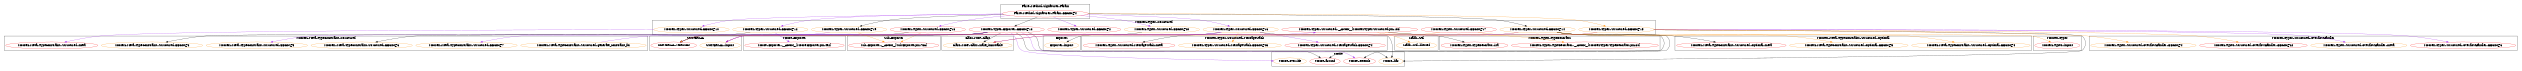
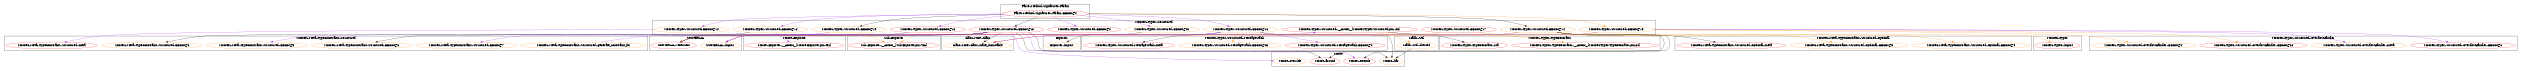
node "MooseX::Types::Exporter::BEGIN@13": label "MooseX::Types::Exporter::BEGIN@13" -> "MooseX::Types::Structured::BEGIN@13"
edge "MooseX::Types::Structured::BEGIN@15" -> "Moose::has": now "Scalar::Util::blessed" -> "Moose::has"
